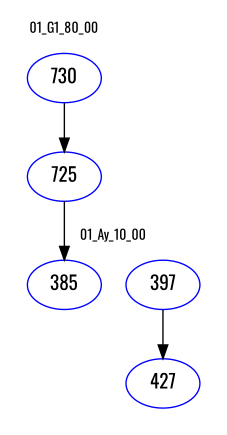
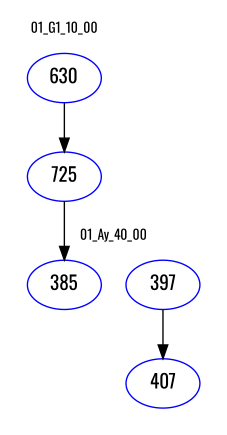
cluster "01_G1_80_00": label "01_G1_80_00" -> "01_G1_10_00"
node "730": label "730" -> "630"
cluster "01_Ay_10_00": label "01_Ay_10_00" -> "01_Ay_40_00"
node "427": label "427" -> "407"
